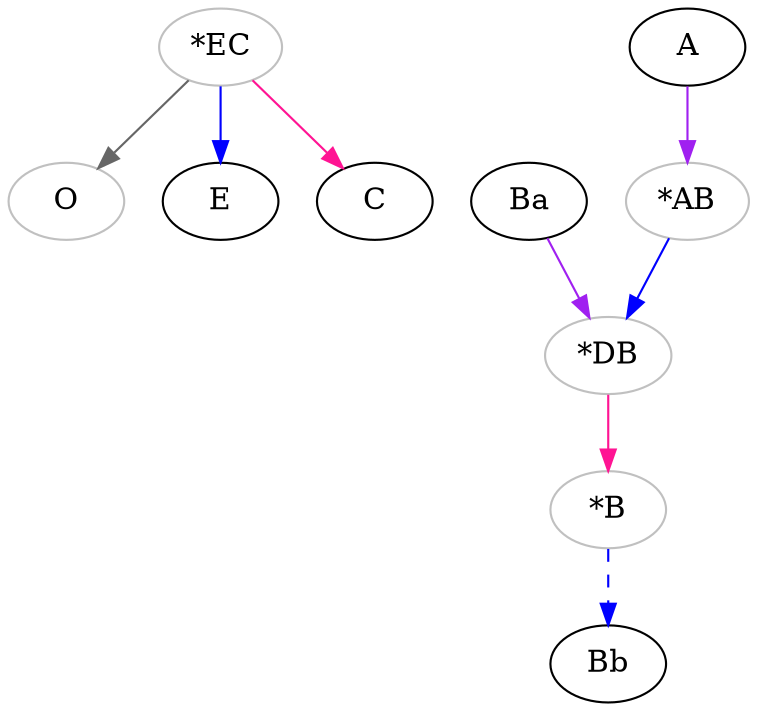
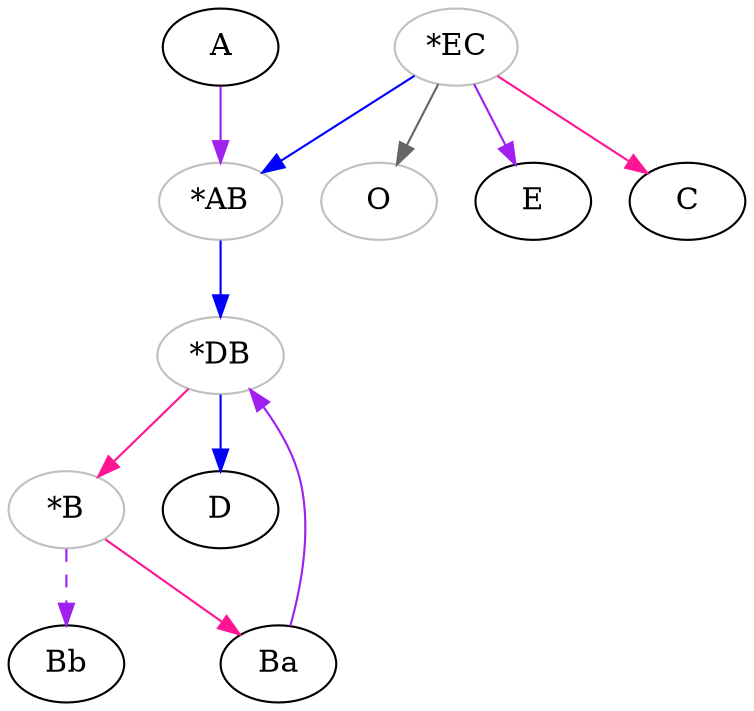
edge "*EC" -> "E": color blue -> purple
edge "*EC" -> "*AB": added
node "D": added
edge "*B" -> "Bb": color blue -> purple
edge "*B" -> "Ba": added
